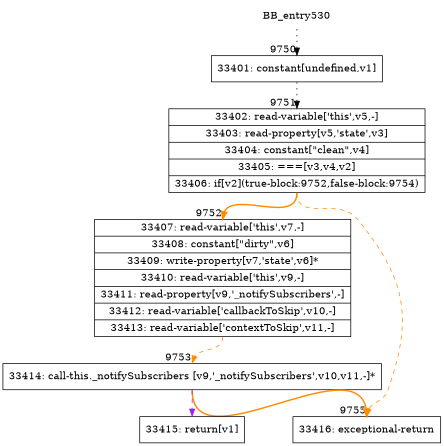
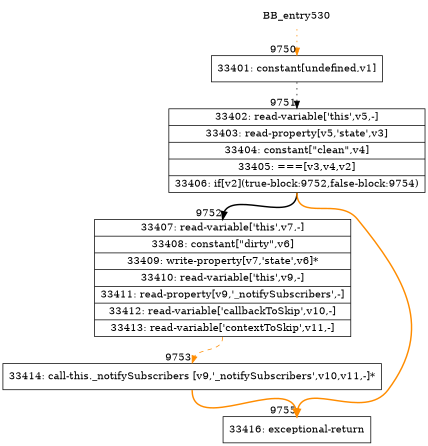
edge "BB_entry530" -> "33401: constant[undefined,v1]": color black -> darkorange
edge "33402: read-variable['this',v5,-]" -> "33407: read-variable['this',v7,-]": color darkorange -> black
edge "33402: read-variable['this',v5,-]" -> "33416: exceptional-return": style dashed -> bold
node "33415: return[v1]": removed
